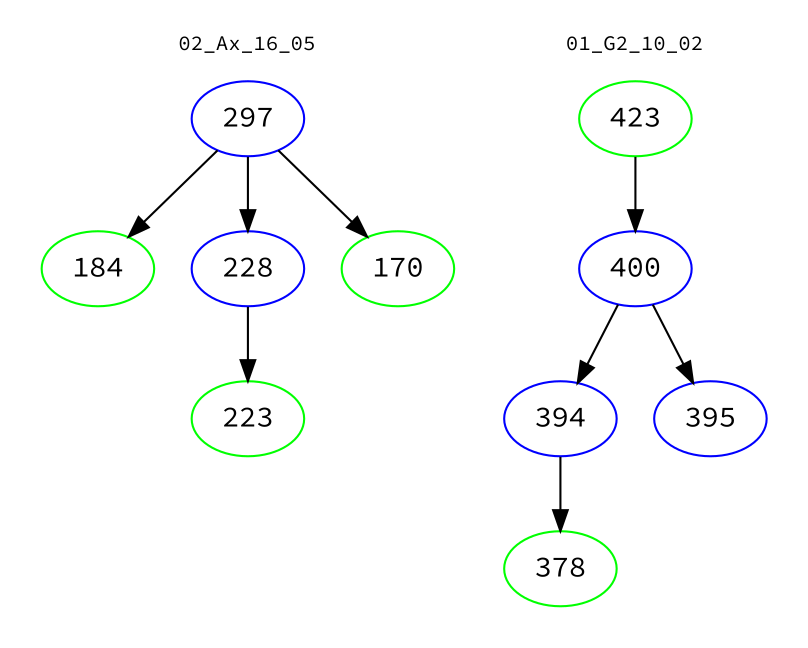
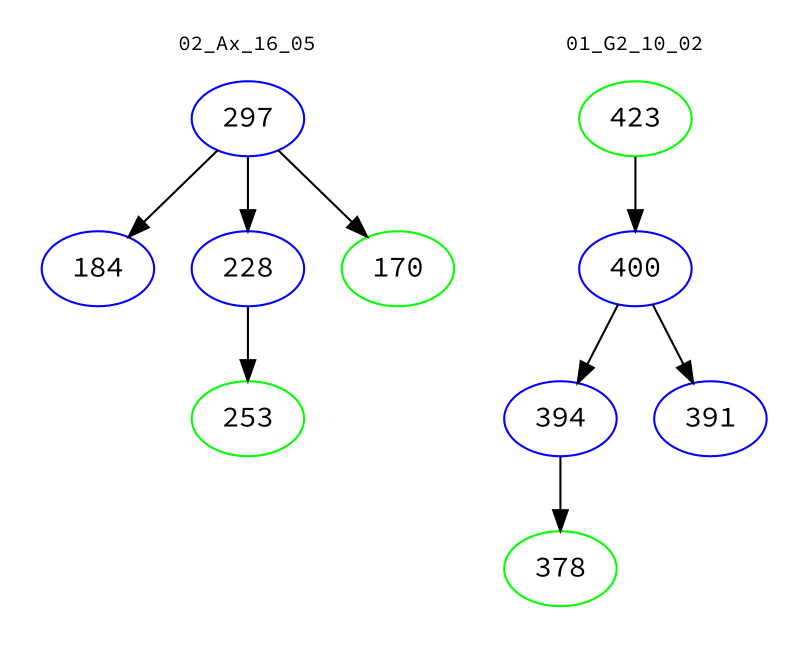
node "184": color green -> blue
node "223": label "223" -> "253"
node "395": label "395" -> "391"
